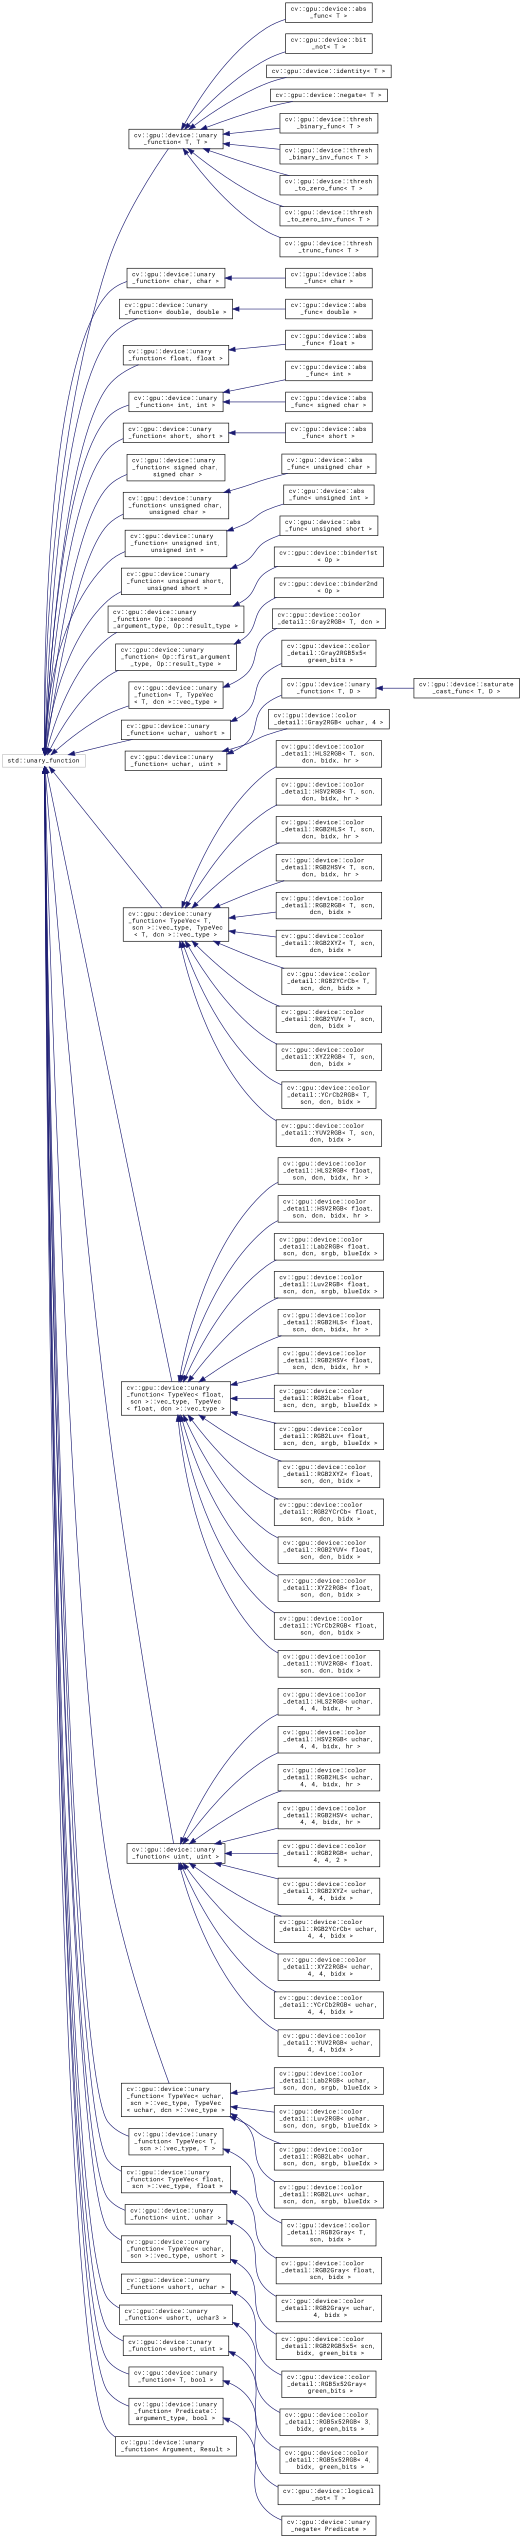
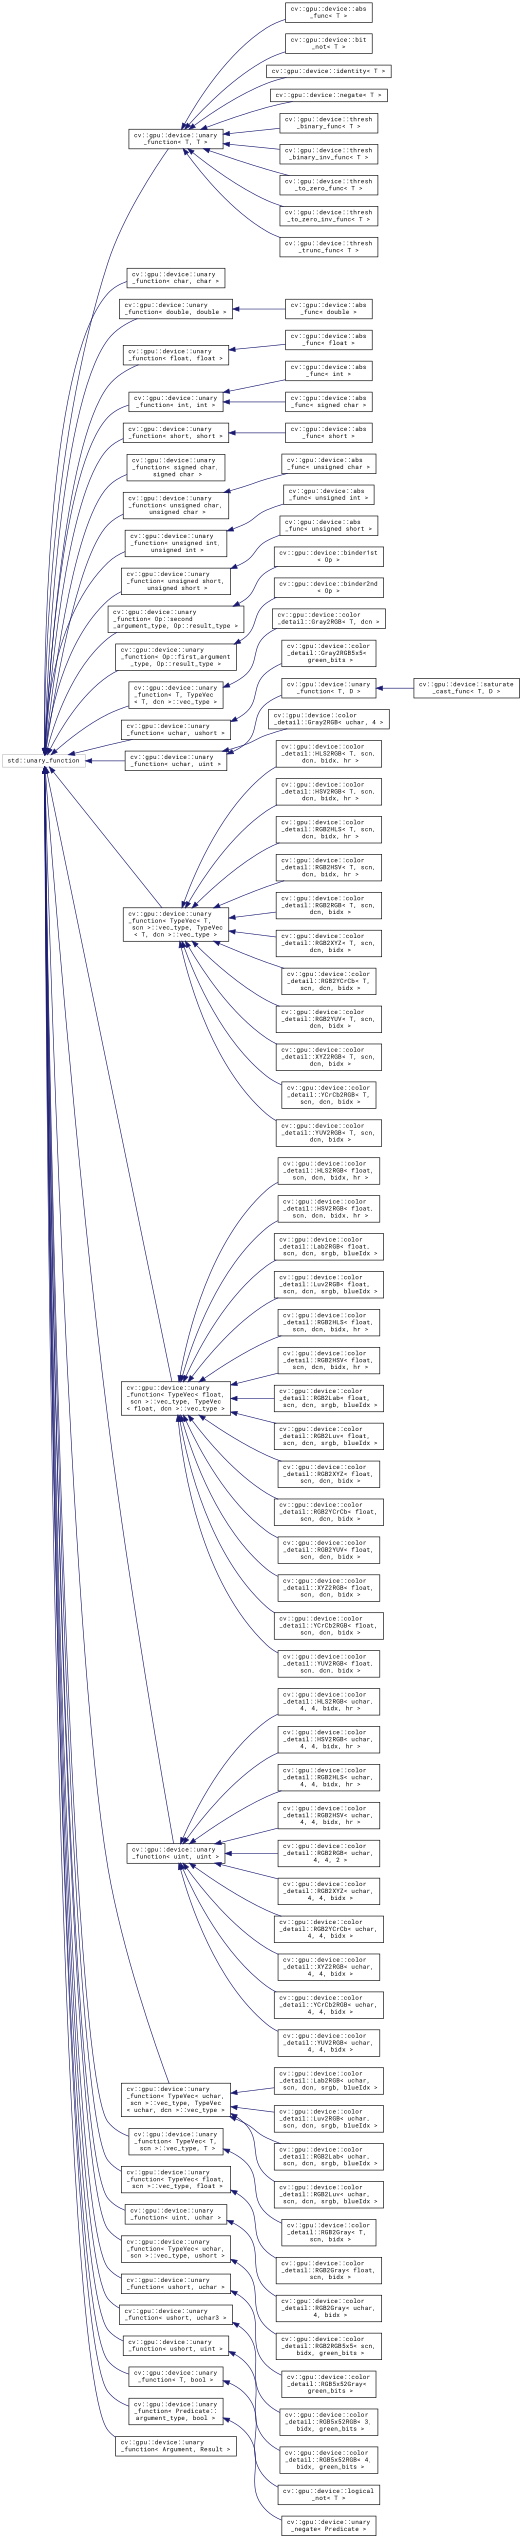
node "cv::gpu::device::abs _func< char >": removed
edge "cv::gpu::device::unary _function< uchar, uint >" -> "std::unary_function": added
edge "cv::gpu::device::unary _function< ushort, uchar >" -> "std::unary_function": added
